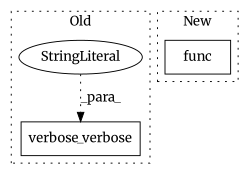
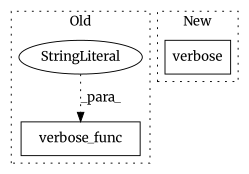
node "func": label "func" -> "verbose"
node "verbose_verbose": label "verbose_verbose" -> "verbose_func"
